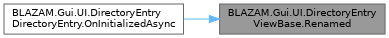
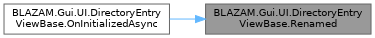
node "BLAZAM.Gui.UI.DirectoryEntry DirectoryEntry.OnInitializedAsync": label "BLAZAM.Gui.UI.DirectoryEntry DirectoryEntry.OnInitializedAsync" -> "BLAZAM.Gui.UI.DirectoryEntry ViewBase.OnInitializedAsync"
